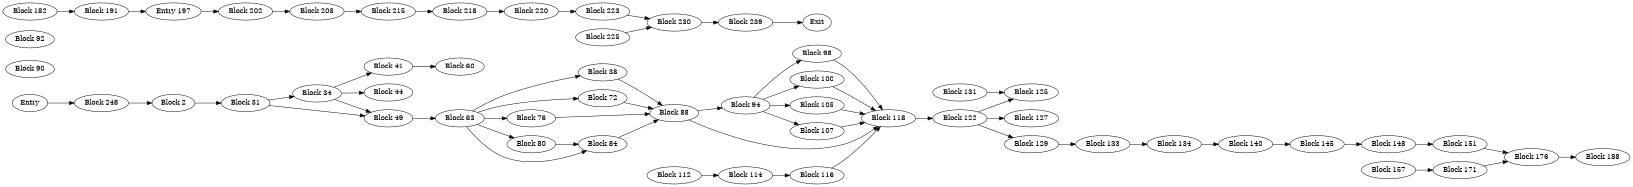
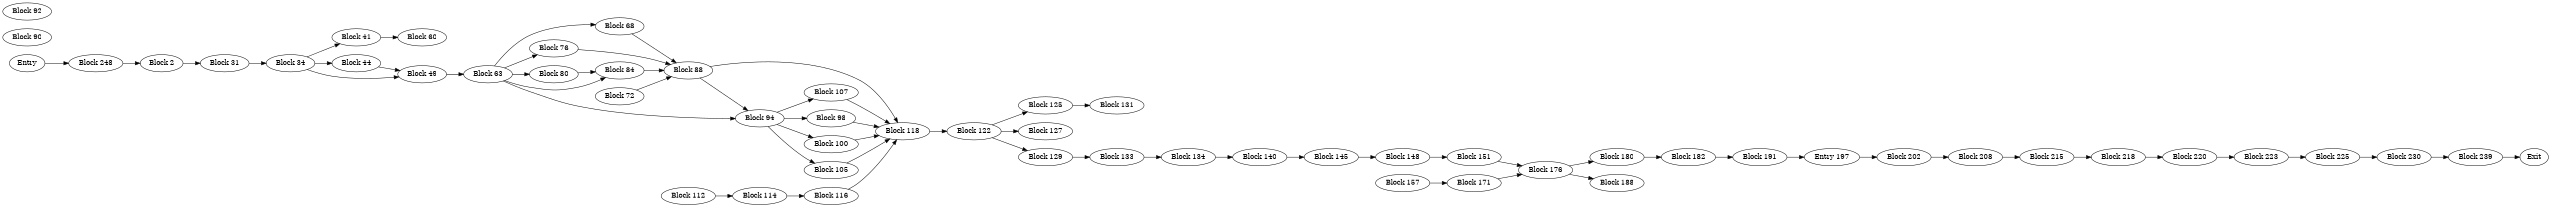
edge "Block 223" -> "Block 230": now "Block 223" -> "Block 225"
node "Block 38": label "Block 38" -> "Block 68"
edge "Block 131" -> "Block 125": reversed
edge "Block 63" -> "Block 72": now "Block 63" -> "Block 94"
edge "Block 31" -> "Block 49": now "Block 44" -> "Block 49"
node "Block 180": added
